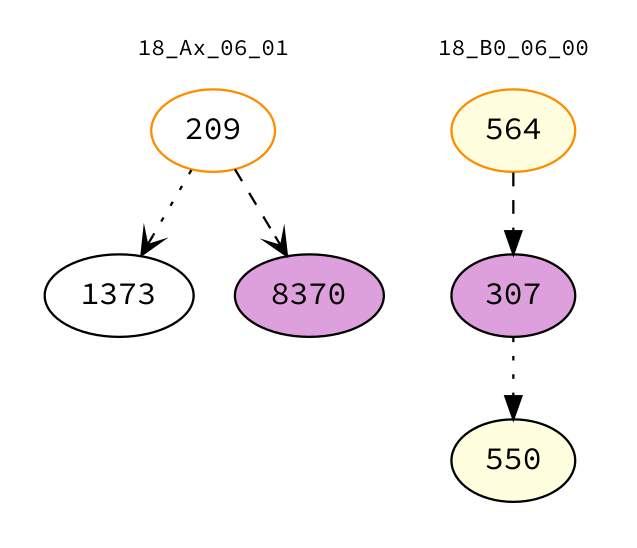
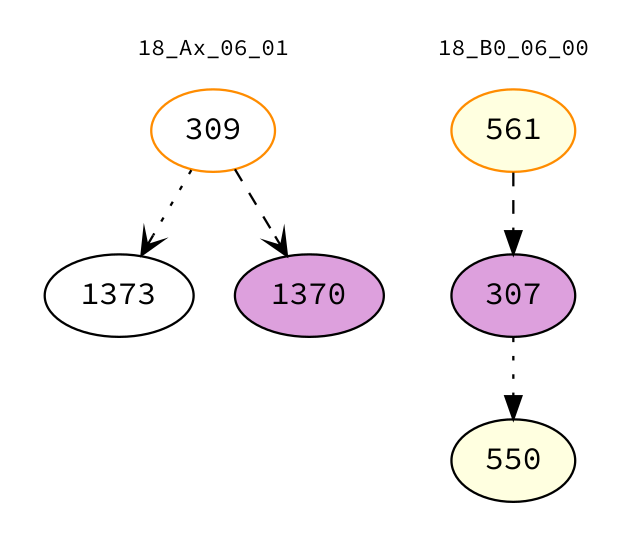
node "209": label "209" -> "309"
node "564": label "564" -> "561"
node "8370": label "8370" -> "1370"
